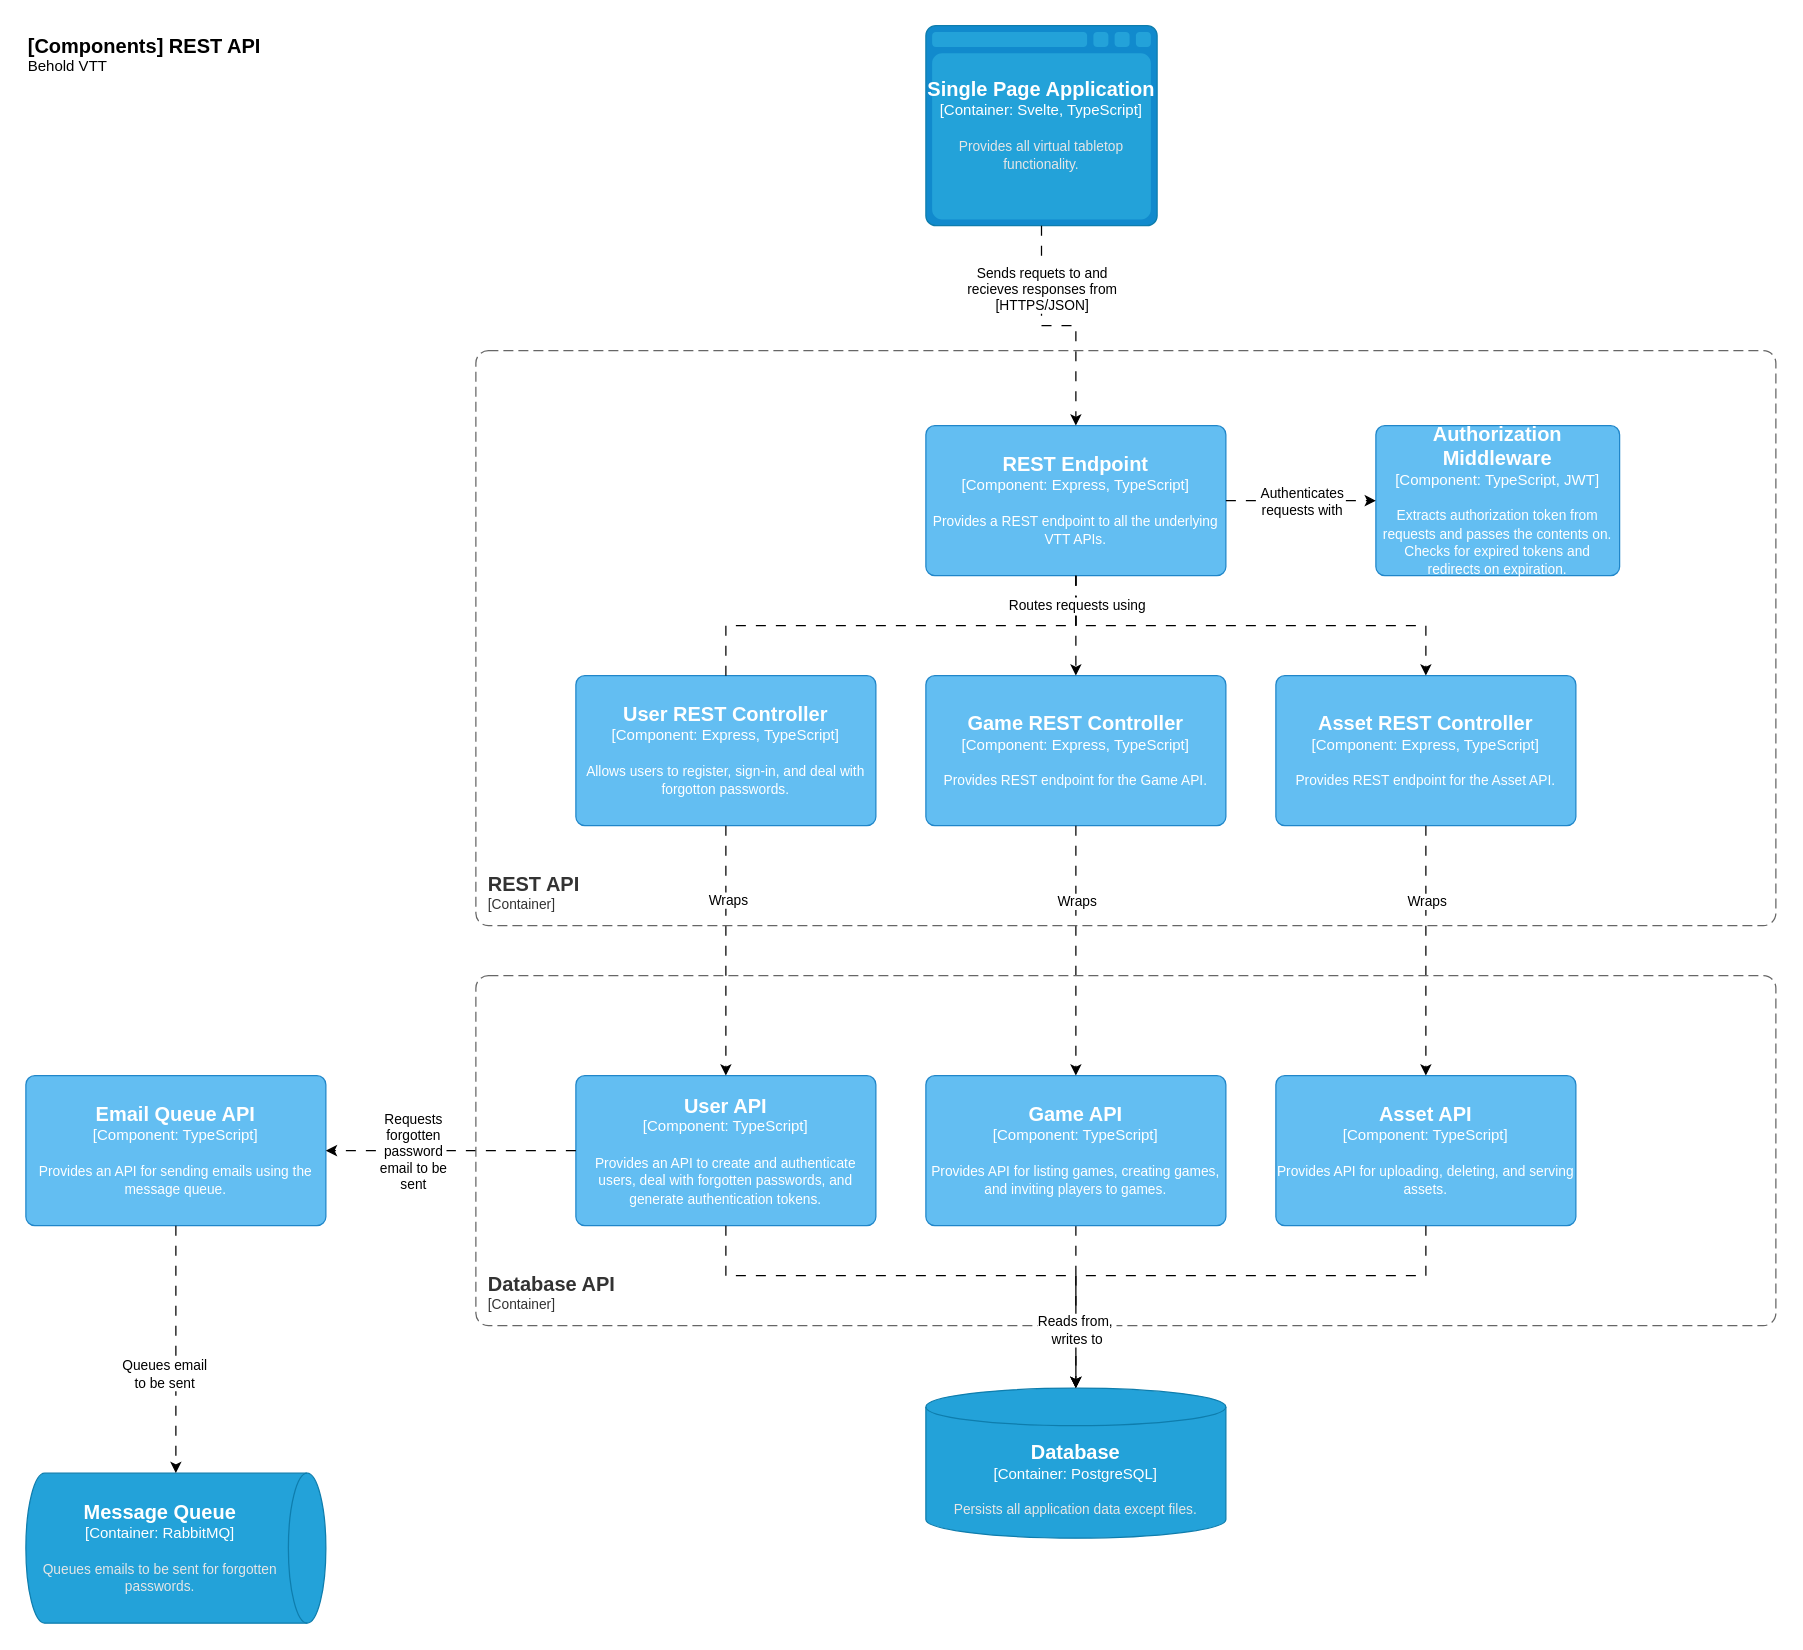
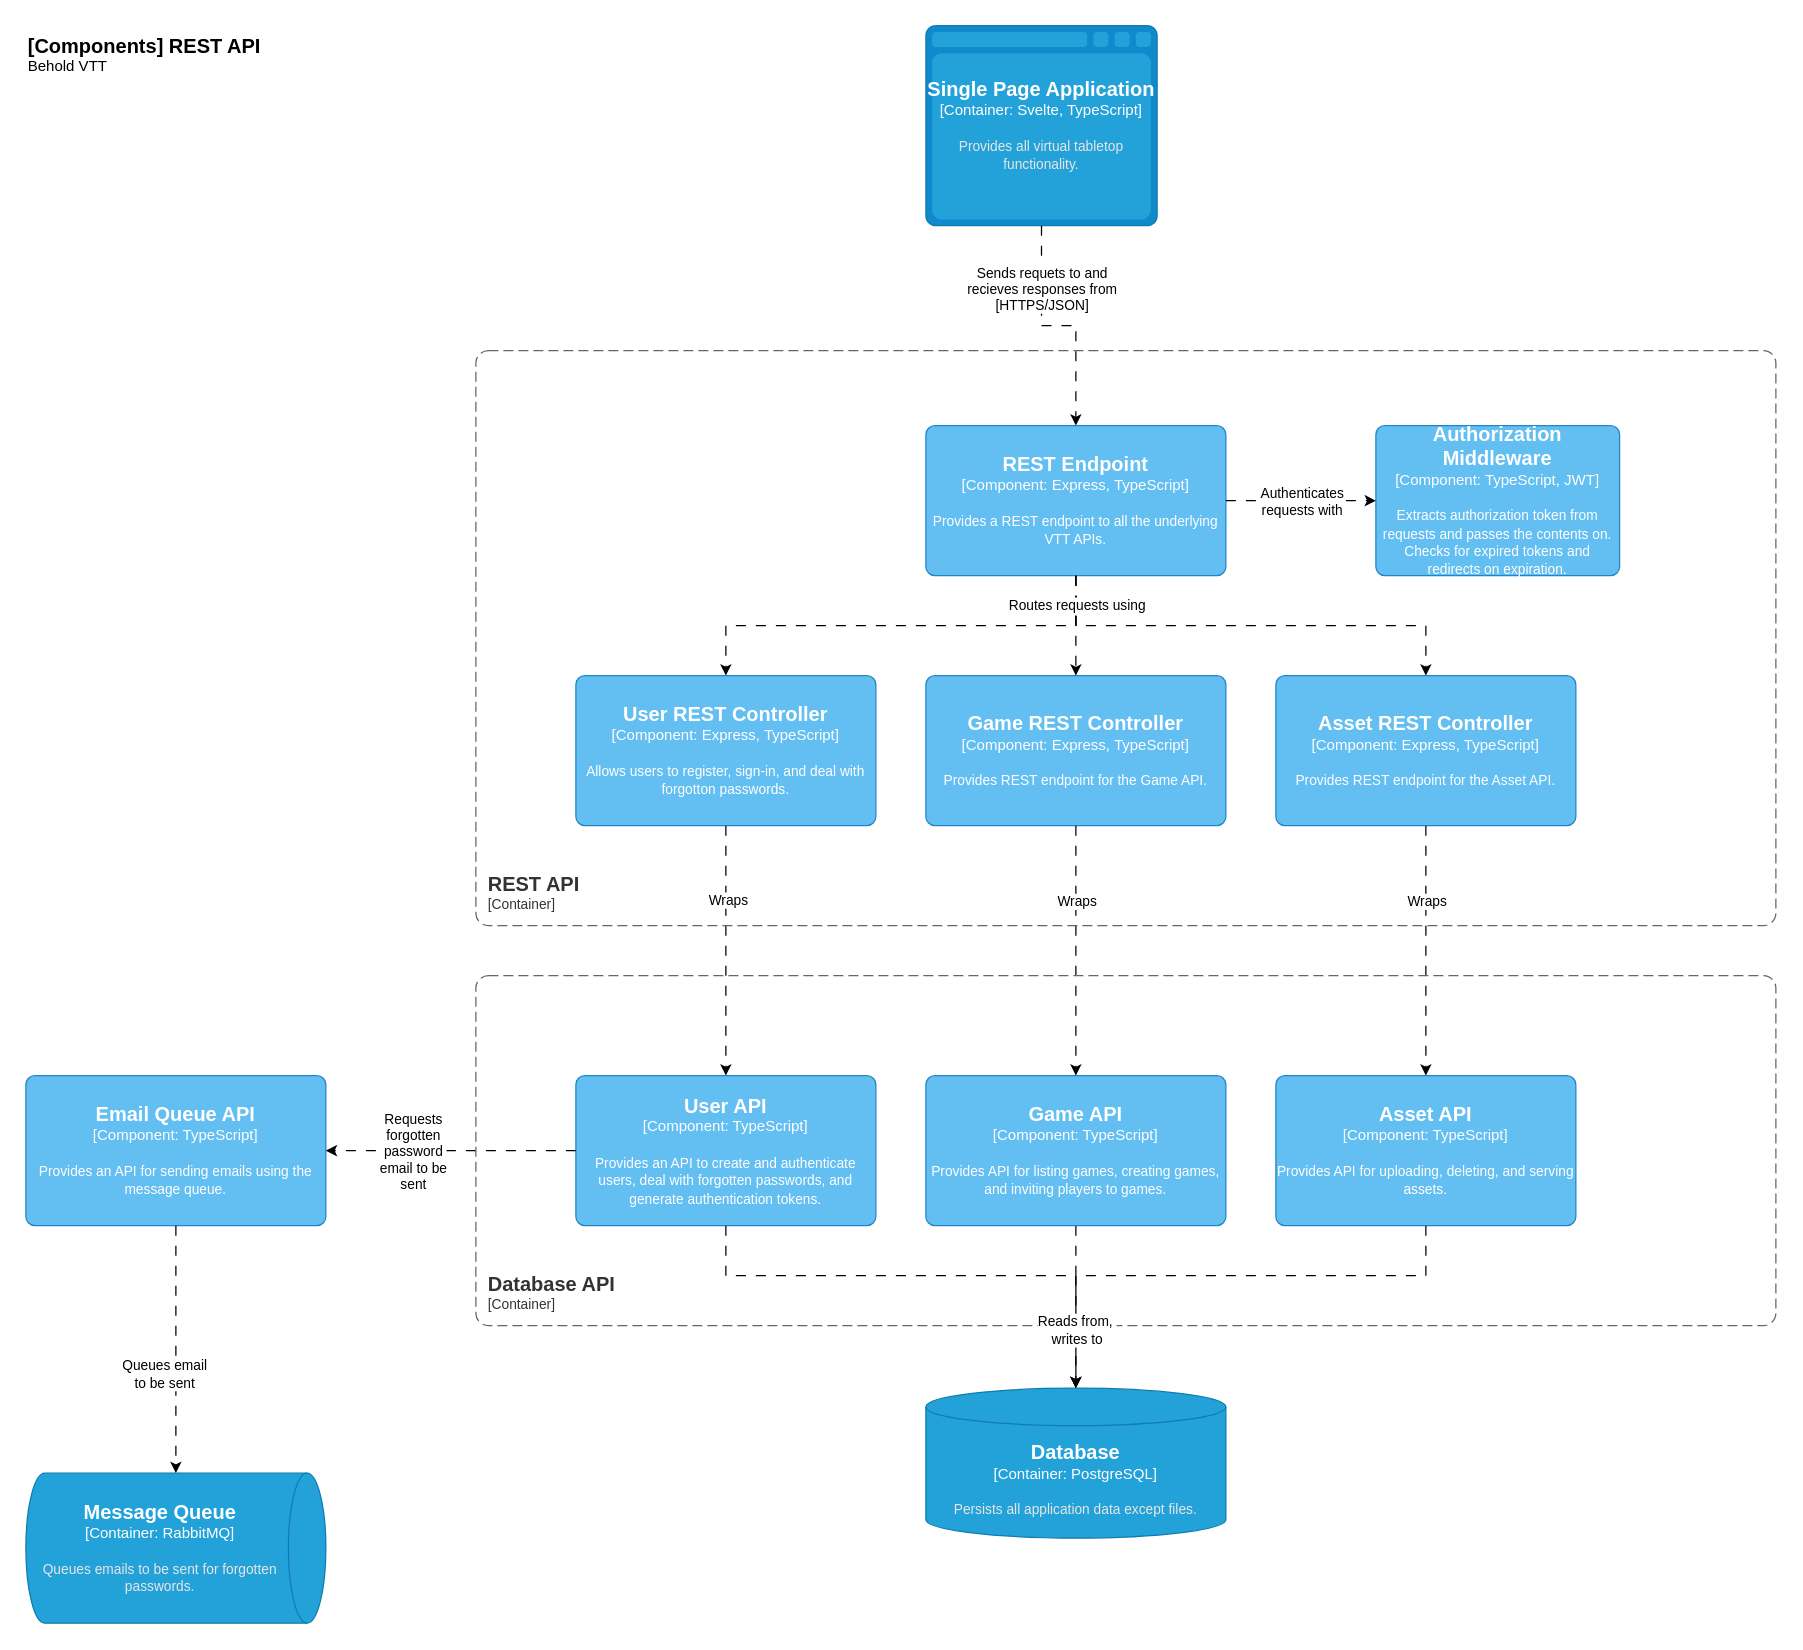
edge "REST Endpoint [Component: Express, TypeScript] Provides a REST endpoint to all the underlying VTT APIs." -- "User REST Controller [Component: Express, TypeScript] Allows users to register, sign-in, and deal with forgotton passwords.": arrowhead none -> classic
